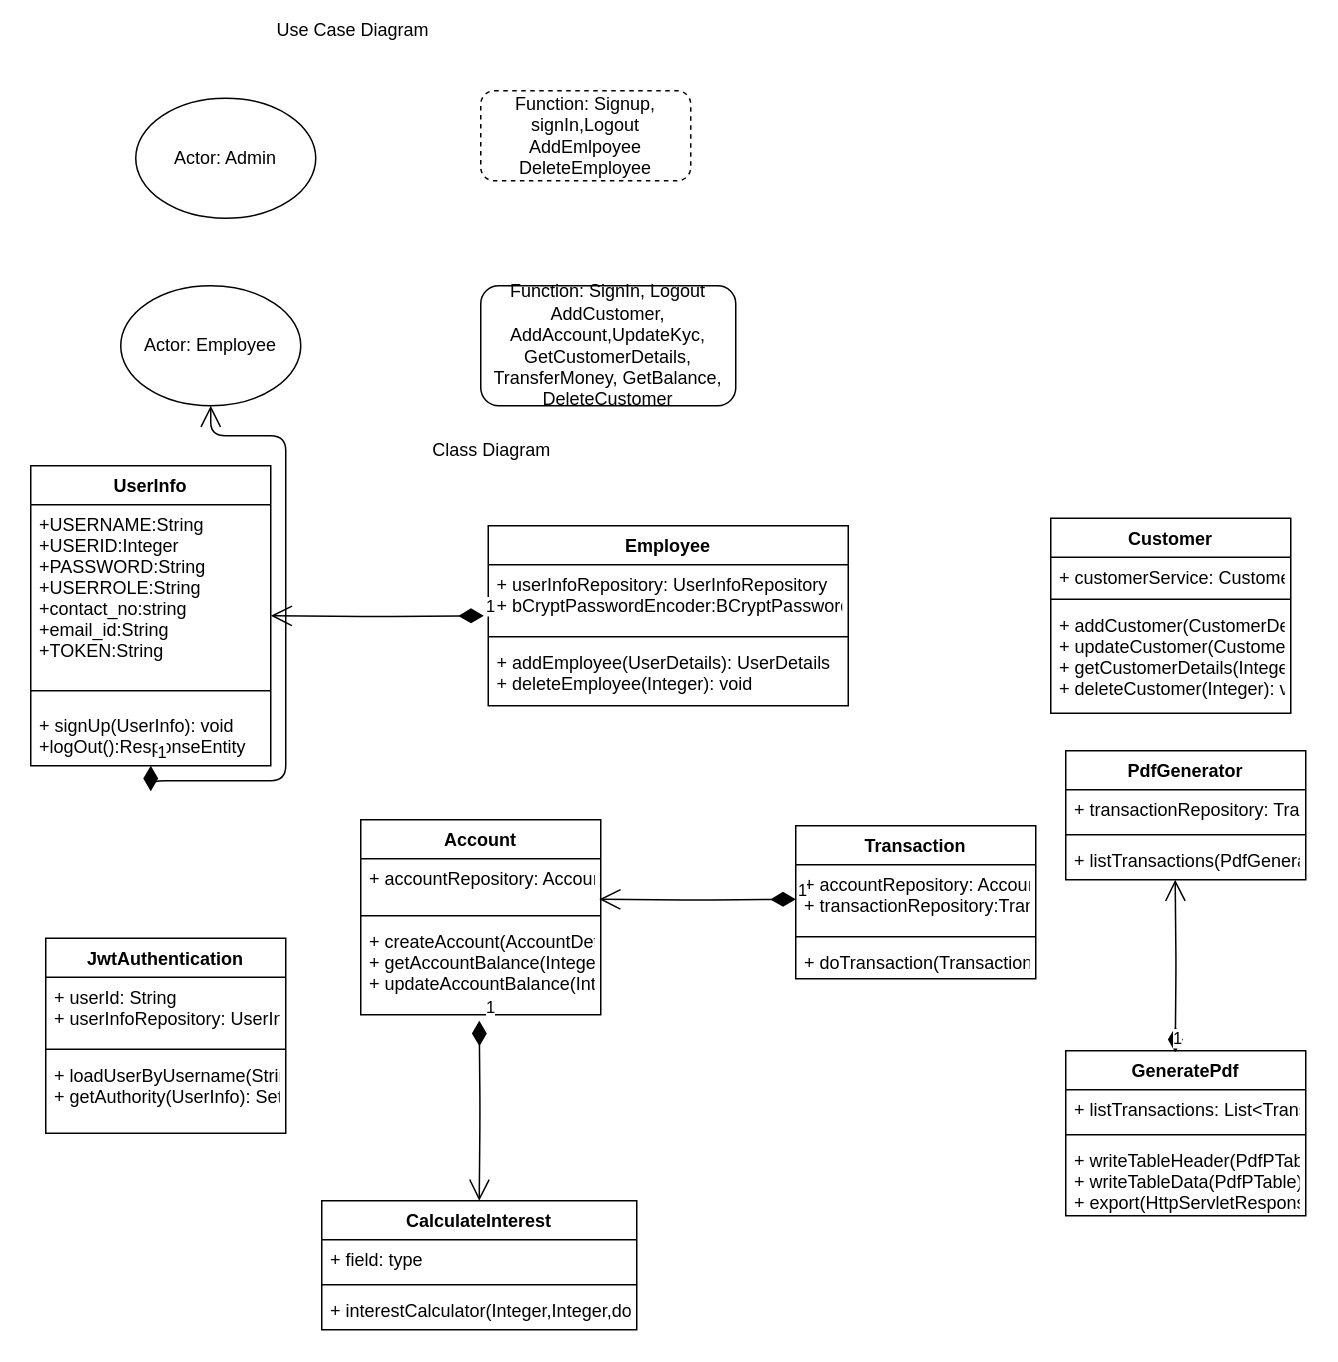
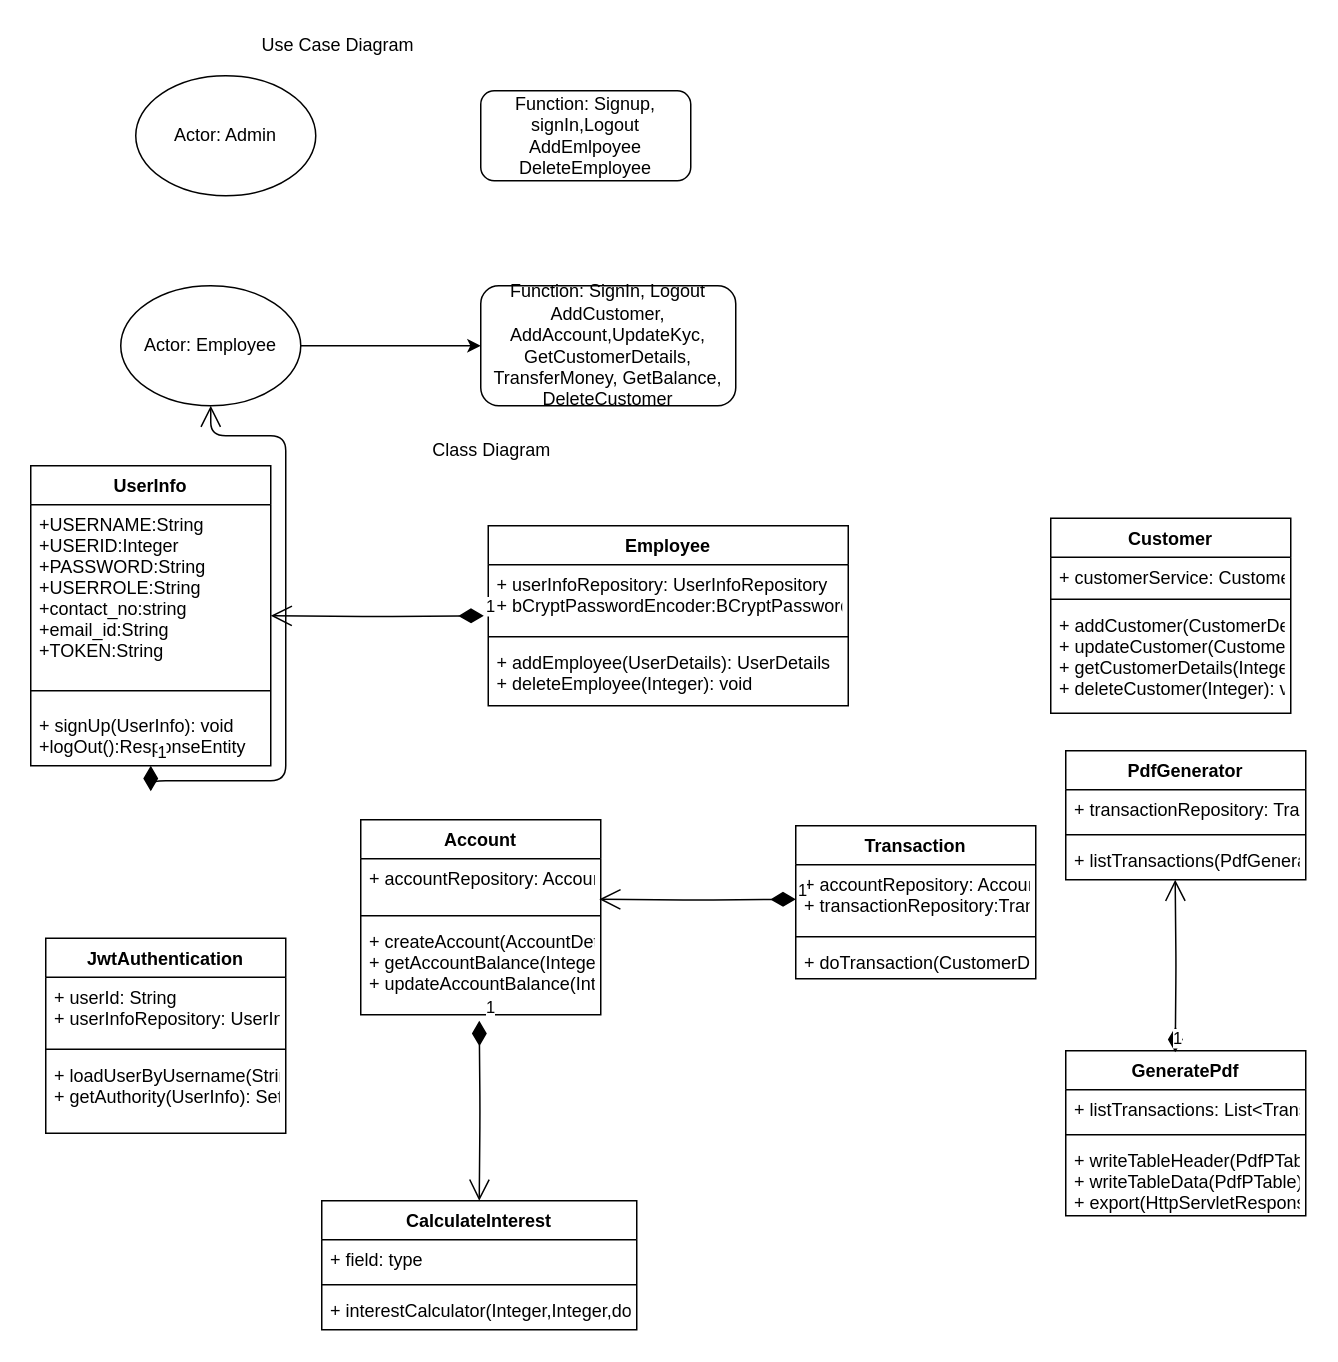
node "Use Case Diagram": moved (353, 31) -> (338, 46)
node "Function: Signup, signIn,Logout AddEmlpoyee DeleteEmployee": style dashed -> solid
node "Actor: Admin": moved (226, 158) -> (226, 136)
edge "Actor: Employee" -> "Function: SignIn, Logout AddCustomer, AddAccount,UpdateKyc, GetCustomerDetails, TransferMoney, GetBalance, DeleteCustomer": added
node "+ doTransaction(TransactionDetails): String": label "+ doTransaction(TransactionDetails): String" -> "+ doTransaction(CustomerDetails): String"
